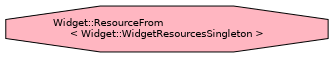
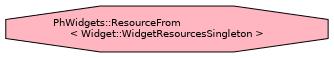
node "Widget::ResourceFrom < Widget::WidgetResourcesSingleton >": label "Widget::ResourceFrom < Widget::WidgetResourcesSingleton >" -> "PhWidgets::ResourceFrom < Widget::WidgetResourcesSingleton >"
